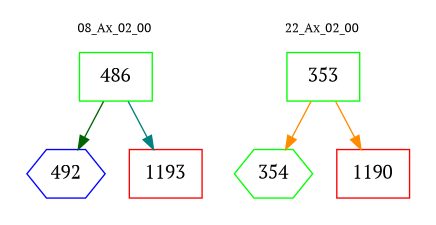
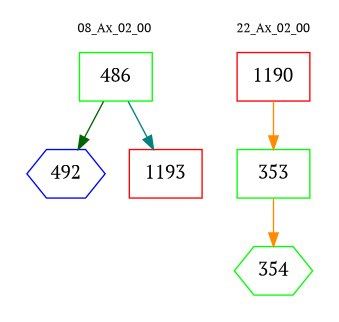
edge "353" -> "1190": reversed
